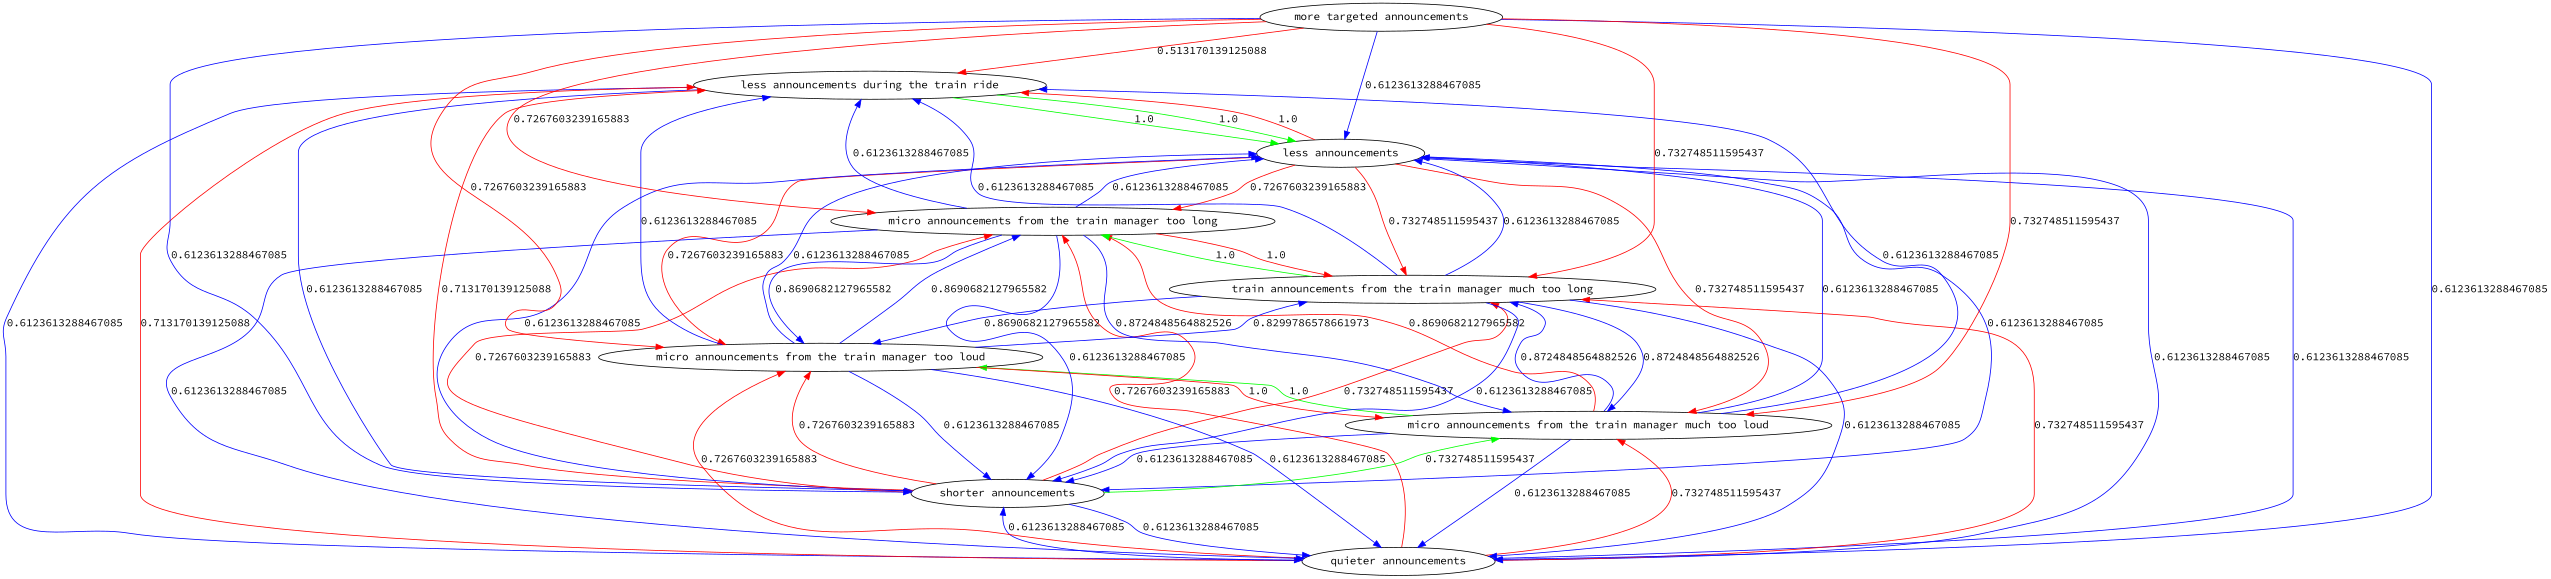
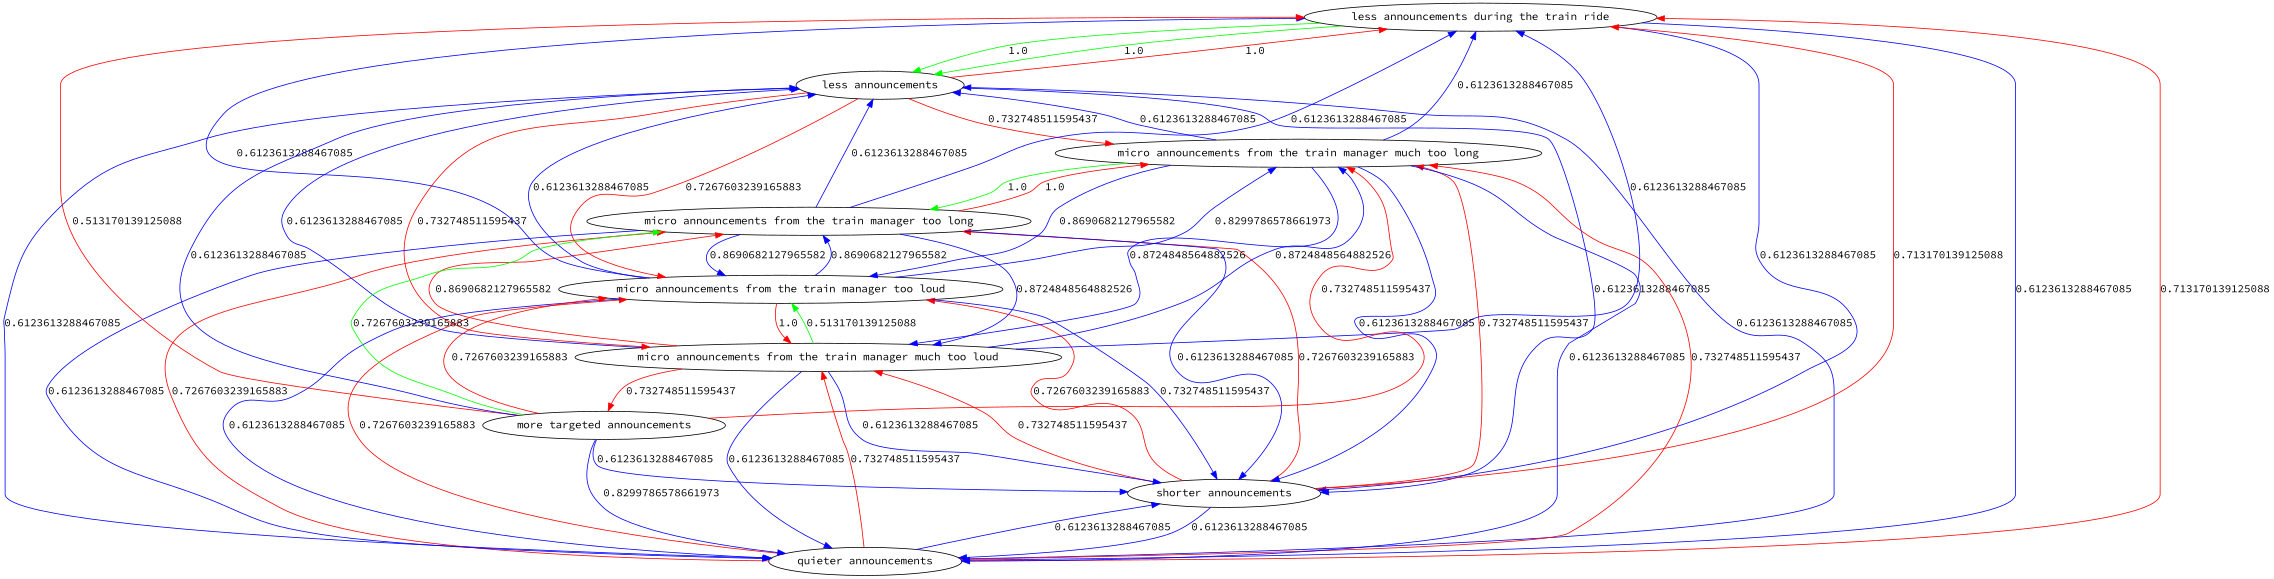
edge "more targeted announcements" -> "micro announcements from the train manager too long": color red -> green
edge "more targeted announcements" -> "micro announcements from the train manager much too loud": reversed
edge "less announcements" -> "micro announcements from the train manager too long": removed, label "0.7267603239165883"
edge "shorter announcements" -> "less announcements": removed, label "0.6123613288467085"
node "train announcements from the train manager much too long": label "train announcements from the train manager much too long" -> "micro announcements from the train manager much too long"
edge "more targeted announcements" -> "quieter announcements": label "0.6123613288467085" -> "0.8299786578661973"
edge "micro announcements from the train manager much too loud" -> "micro announcements from the train manager too loud": label "1.0" -> "0.513170139125088"
edge "micro announcements from the train manager too loud" -> "shorter announcements": label "0.6123613288467085" -> "0.732748511595437"
edge "shorter announcements" -> "micro announcements from the train manager much too loud": color green -> red
